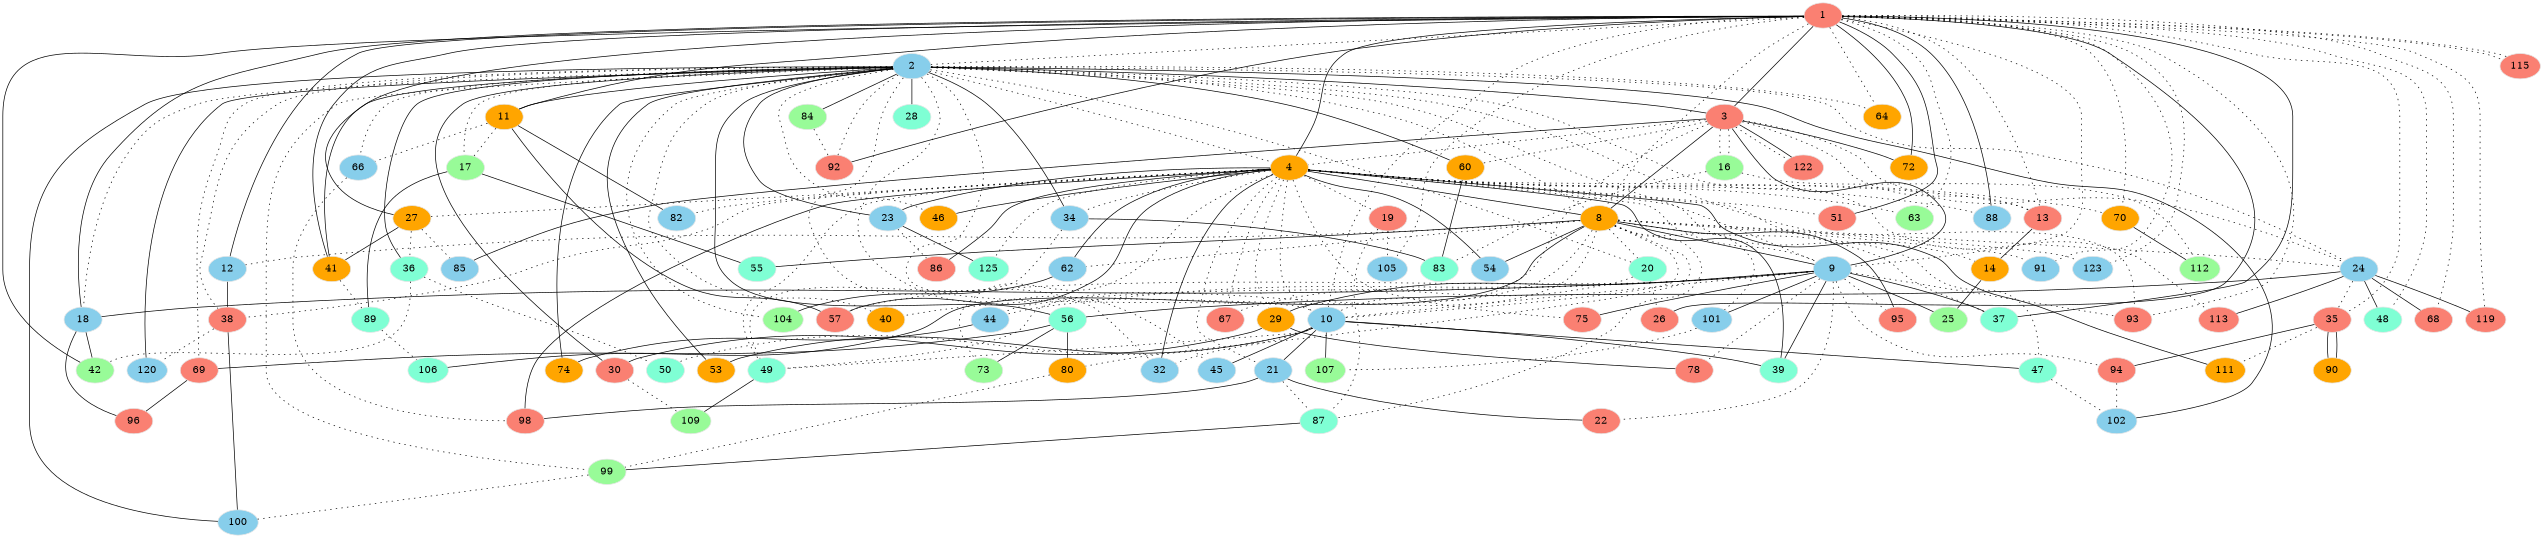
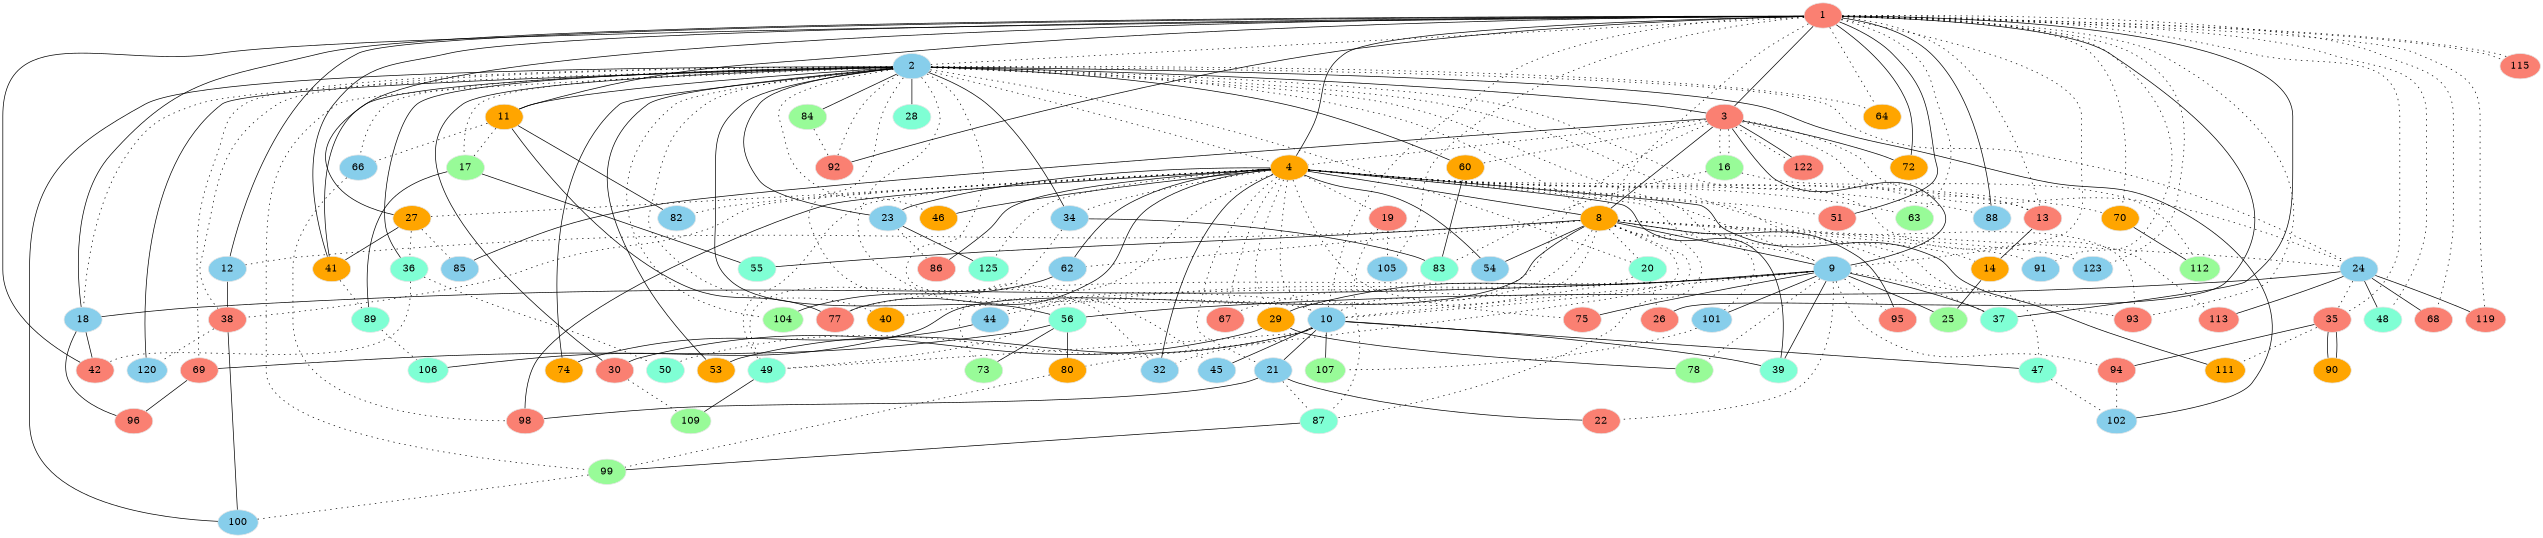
node "57": label "57" -> "77"
node "42": fillcolor palegreen -> salmon
node "78": fillcolor salmon -> palegreen
